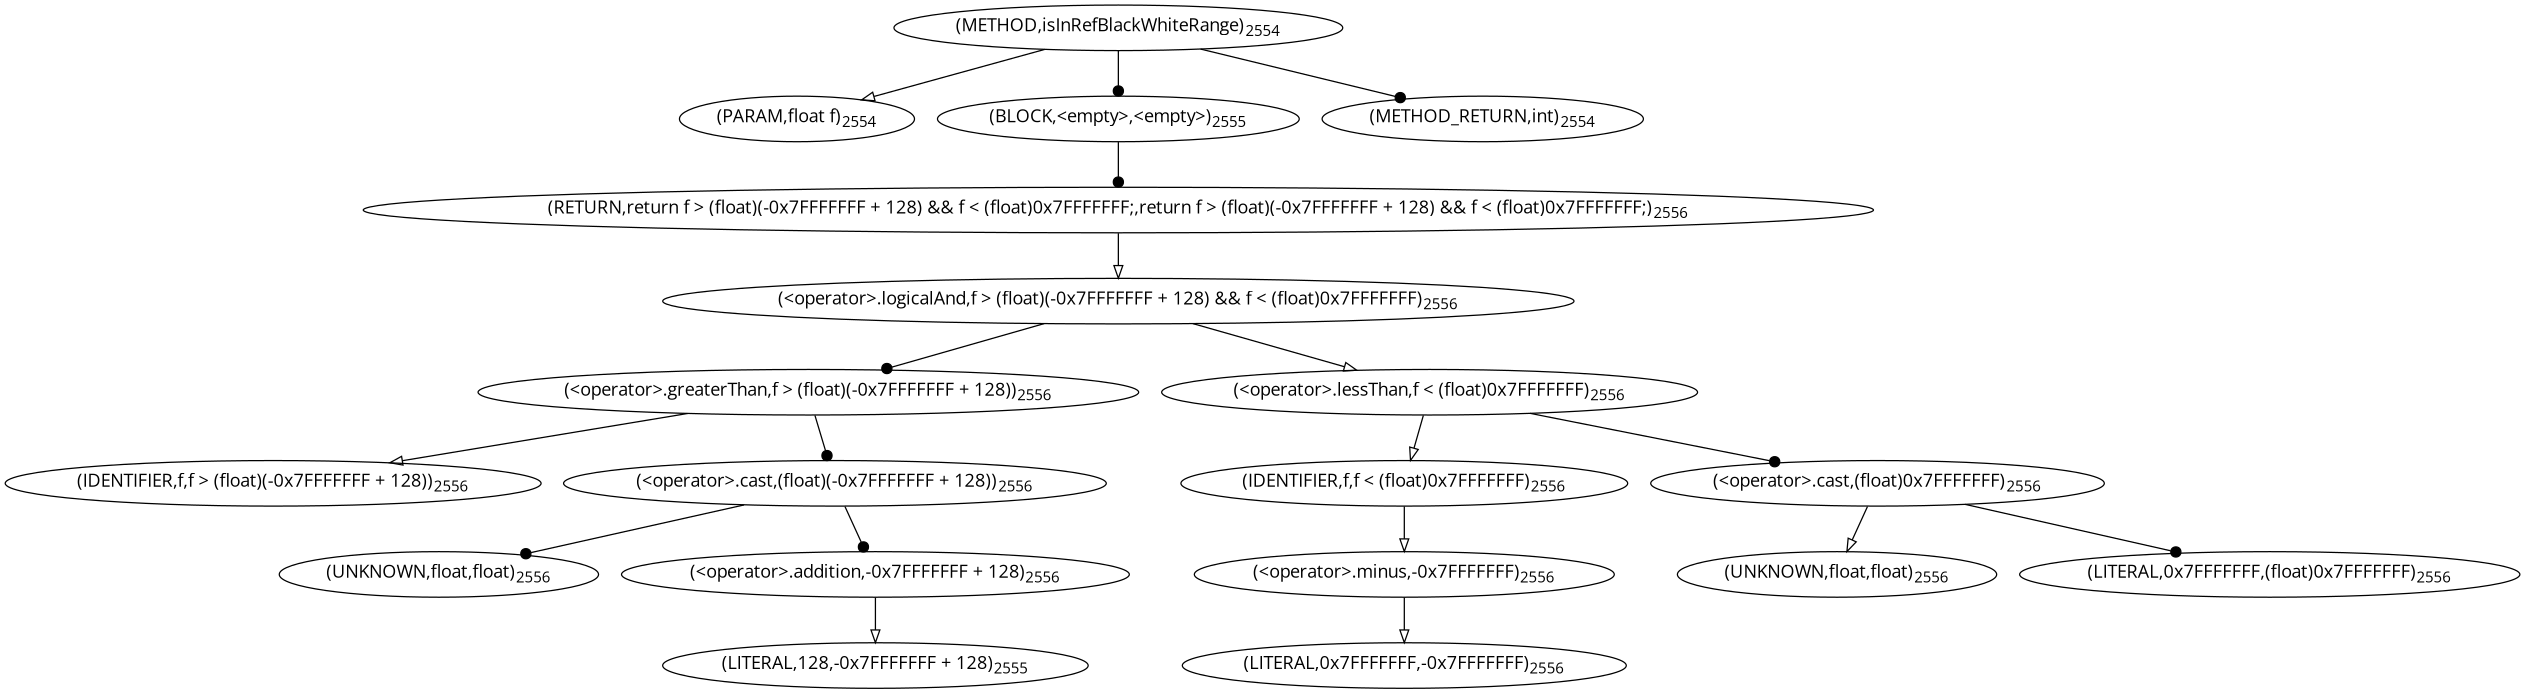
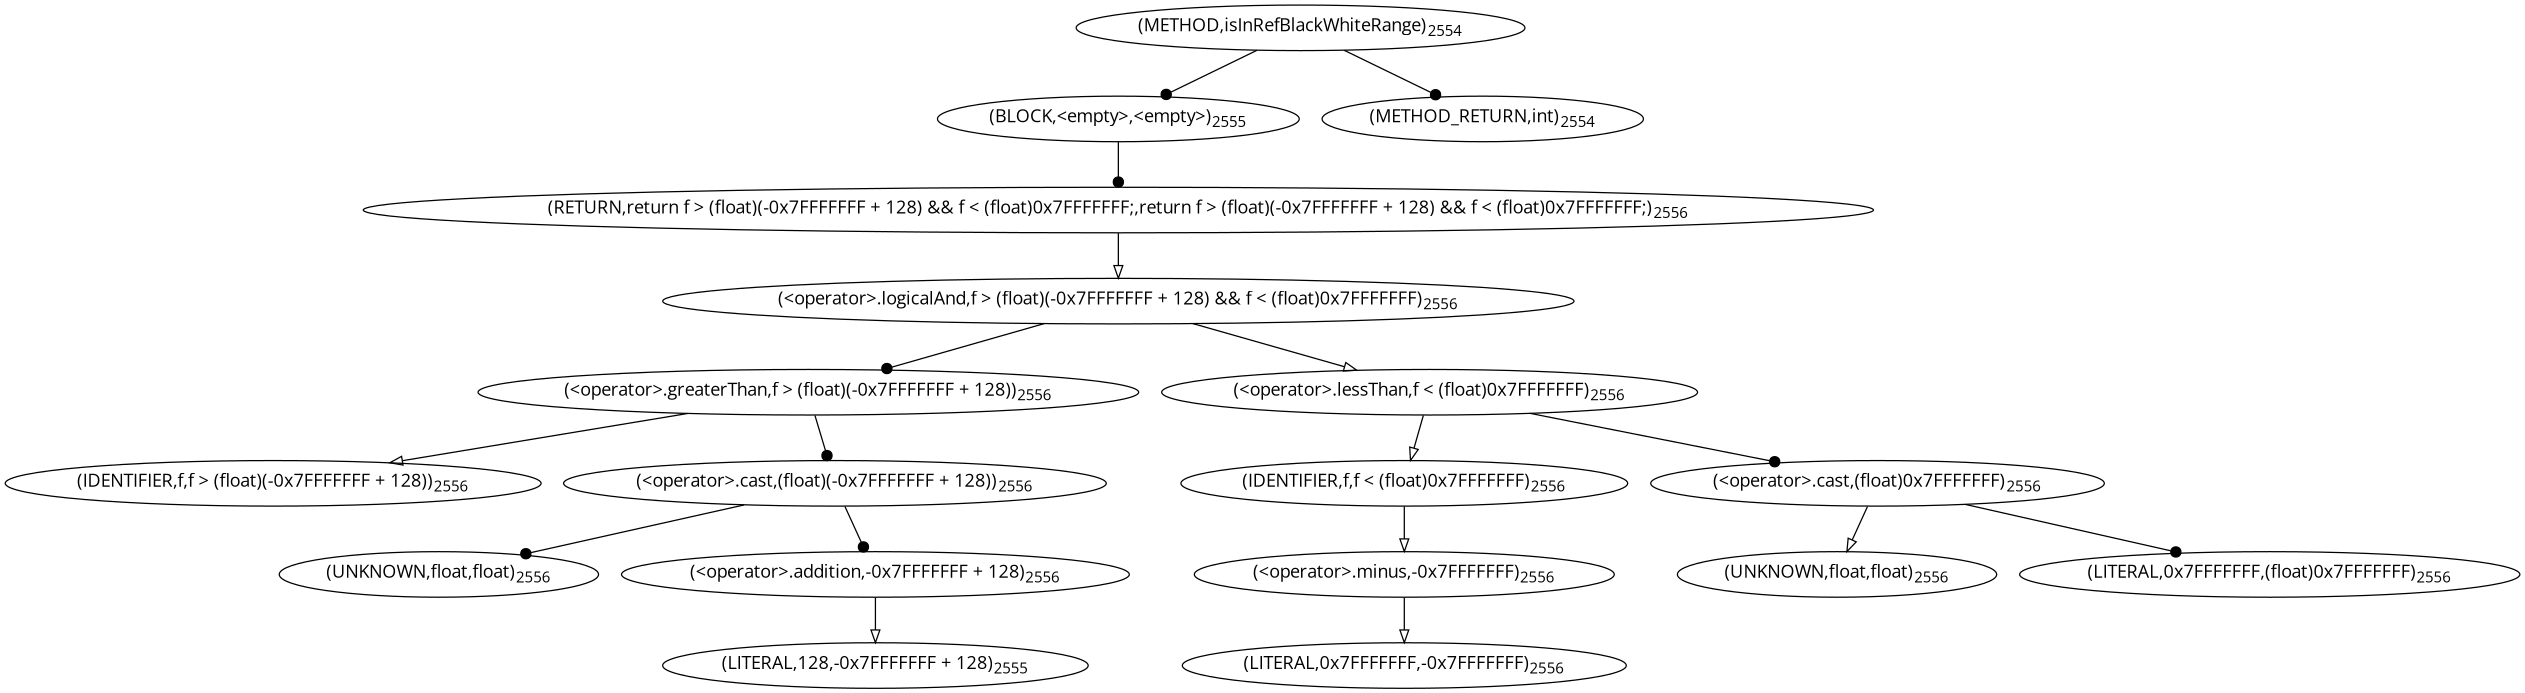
node "(PARAM,float f)": removed
